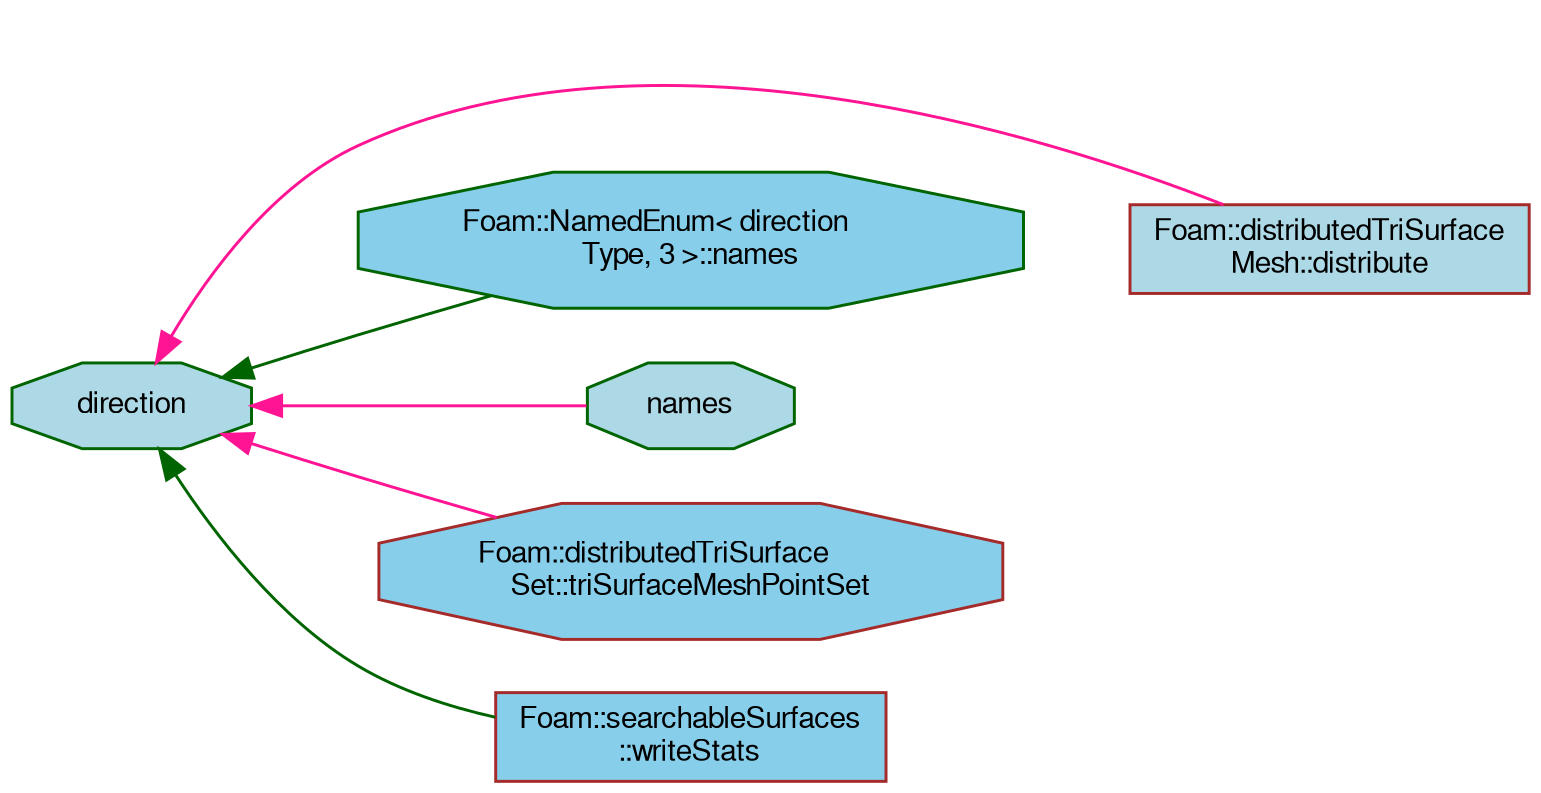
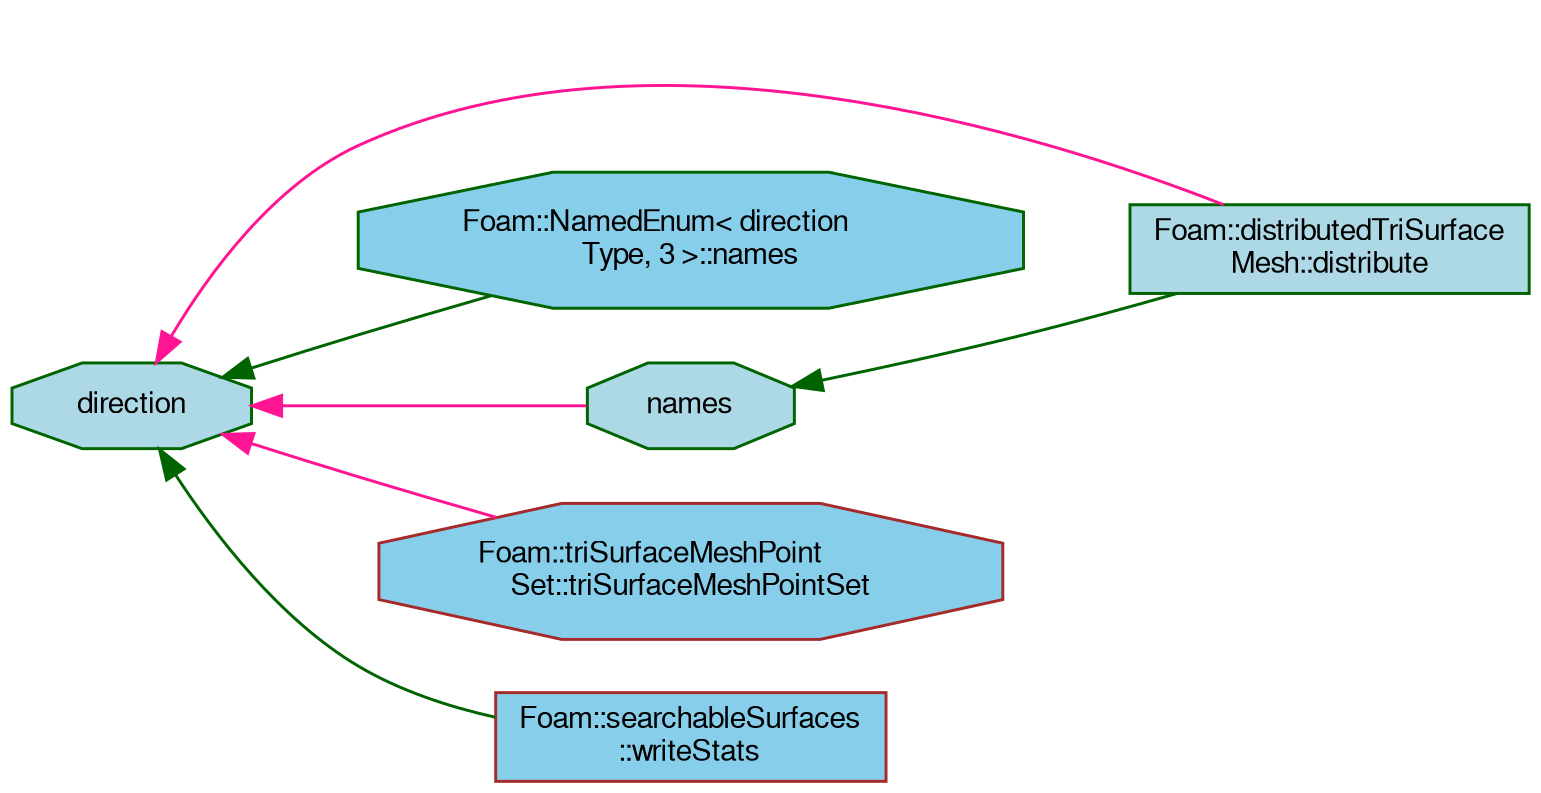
node "Foam::distributedTriSurface Mesh::distribute": color brown -> darkgreen
edge "Foam::distributedTriSurface Mesh::distribute" -> "names": added
node "Foam::distributedTriSurface Set::triSurfaceMeshPointSet": label "Foam::distributedTriSurface Set::triSurfaceMeshPointSet" -> "Foam::triSurfaceMeshPoint Set::triSurfaceMeshPointSet"
